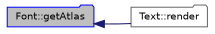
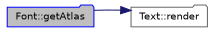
edge "Text::render" -> "Font::getAtlas": reversed
